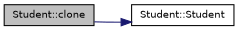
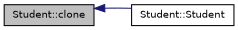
edge "Student::clone" -> "Student::Student": reversed
